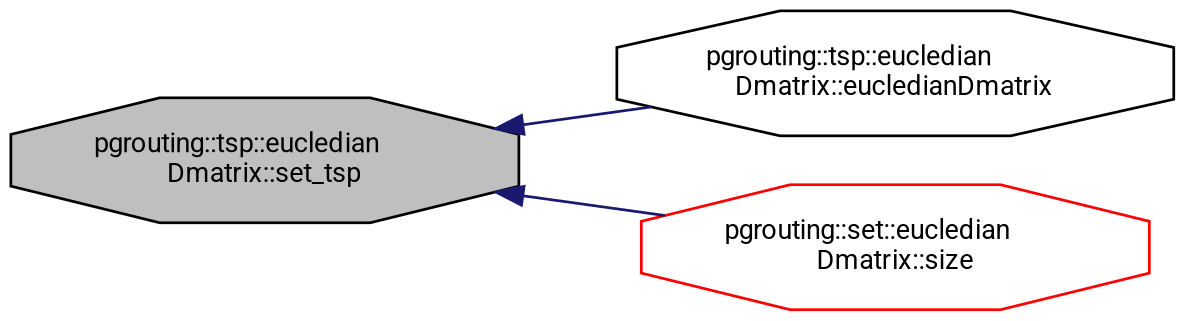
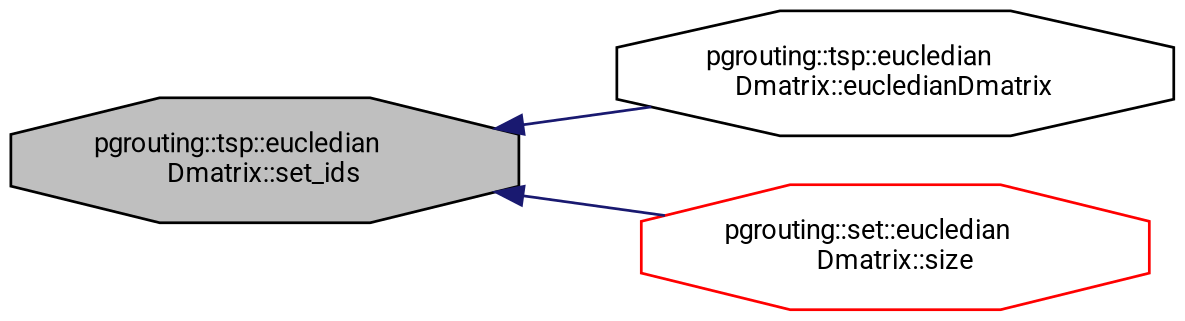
node "pgrouting::tsp::eucledian Dmatrix::set_tsp": label "pgrouting::tsp::eucledian Dmatrix::set_tsp" -> "pgrouting::tsp::eucledian Dmatrix::set_ids"
